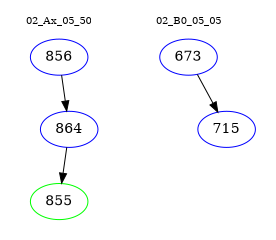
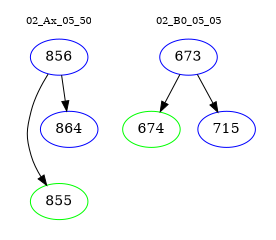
node "674": added
edge "864" -> "855": now "856" -> "855"
